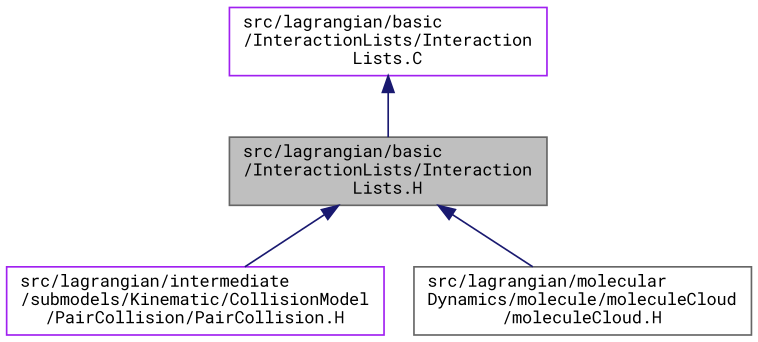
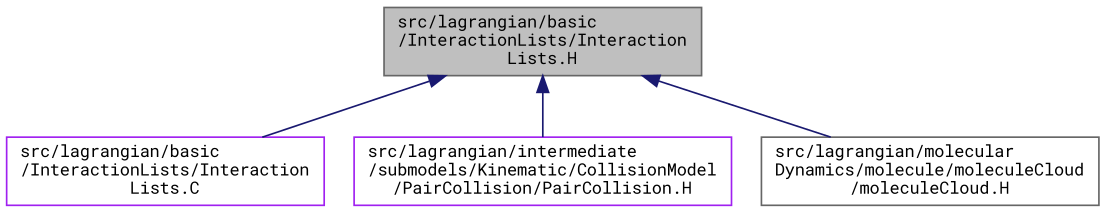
edge "src/lagrangian/basic /InteractionLists/Interaction Lists.H" -> "src/lagrangian/basic /InteractionLists/Interaction Lists.C": reversed
